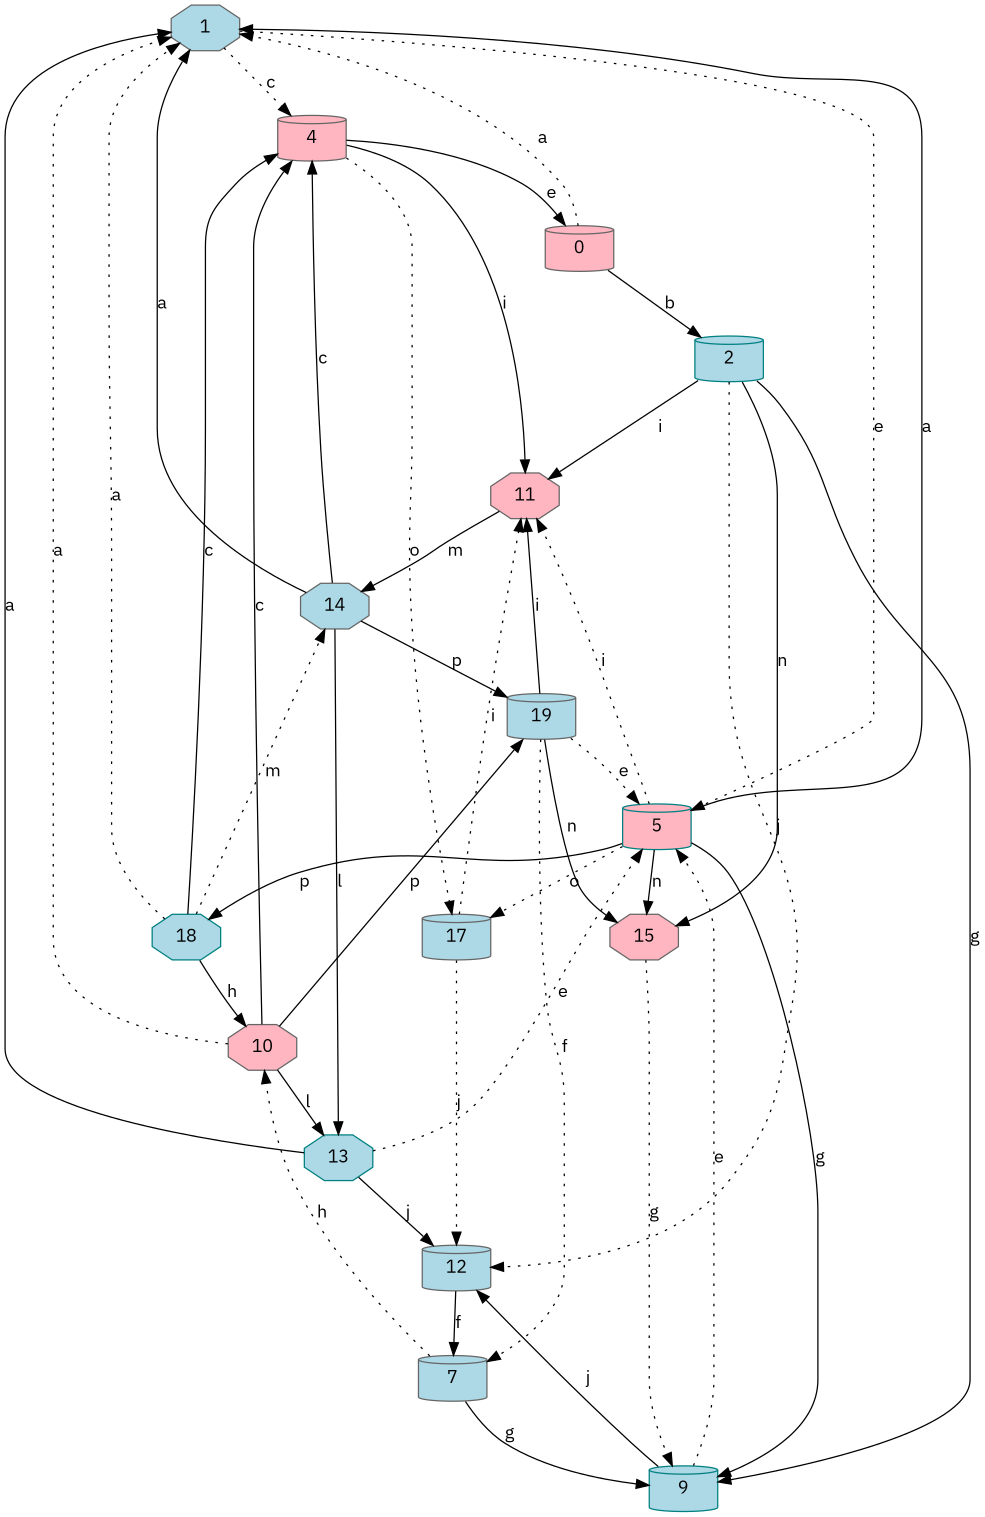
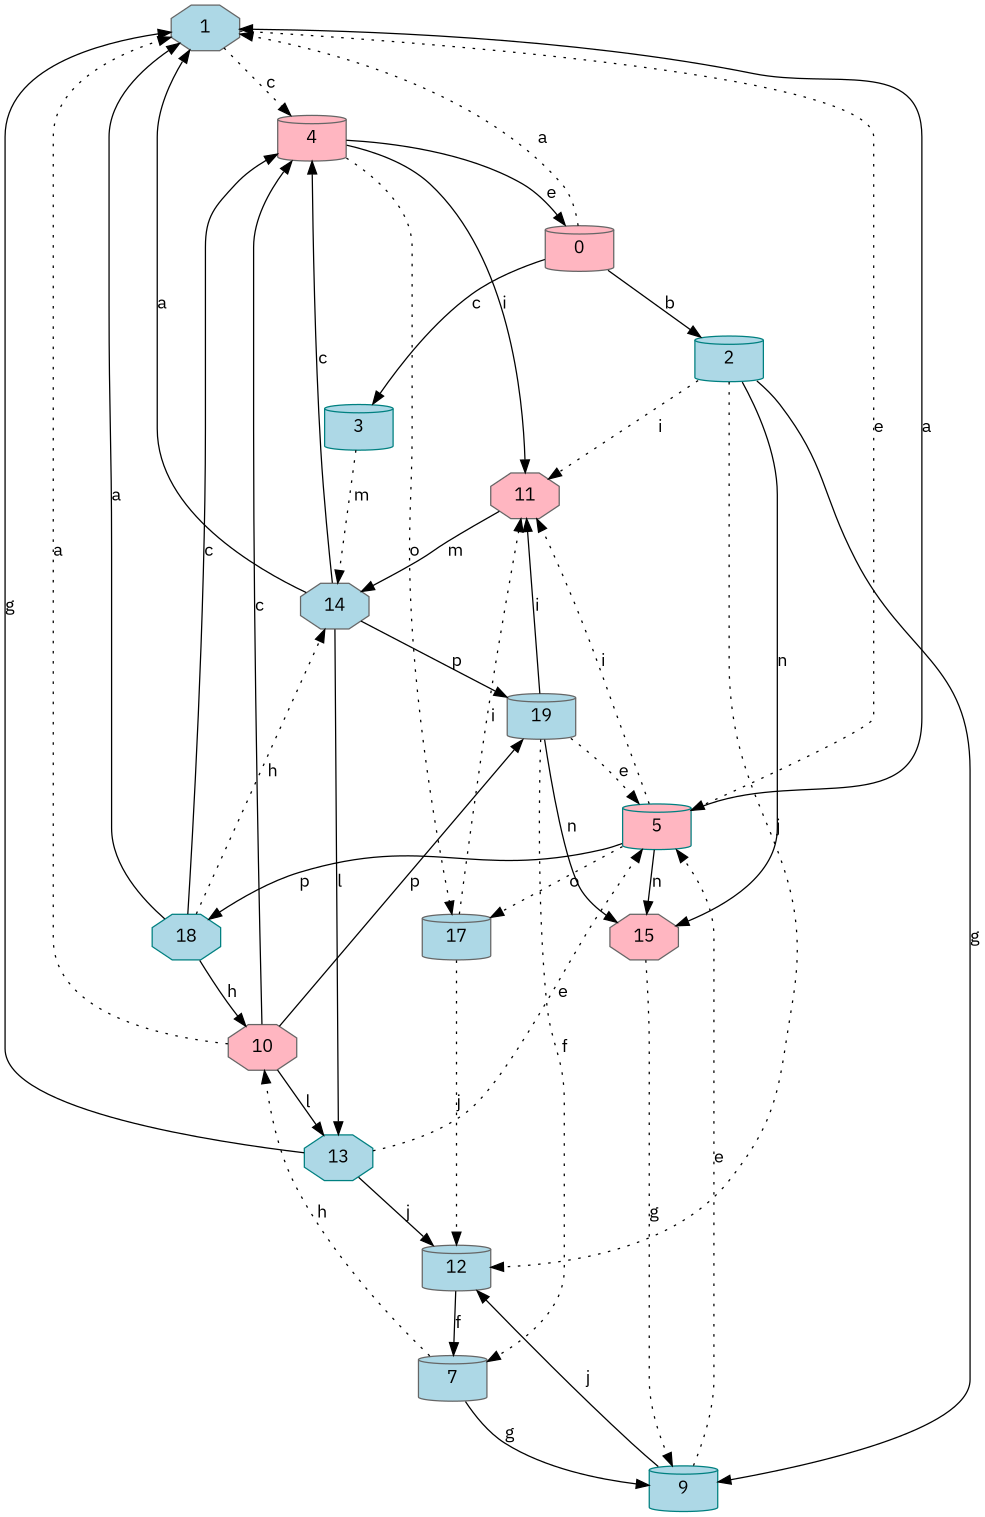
edge "2" -> "11": style solid -> dotted
node "3": added
edge "18" -> "1": style dotted -> solid
edge "13" -> "1": label "a" -> "g"
edge "18" -> "14": label "m" -> "h"
edge "5" -> "9": removed, label "g"
